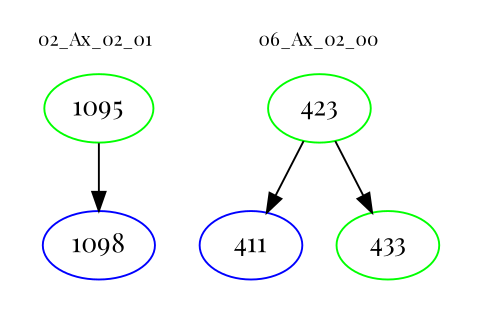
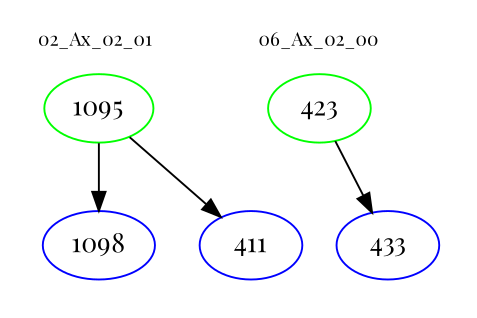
edge "423" -> "411": now "1095" -> "411"
node "433": color green -> blue
